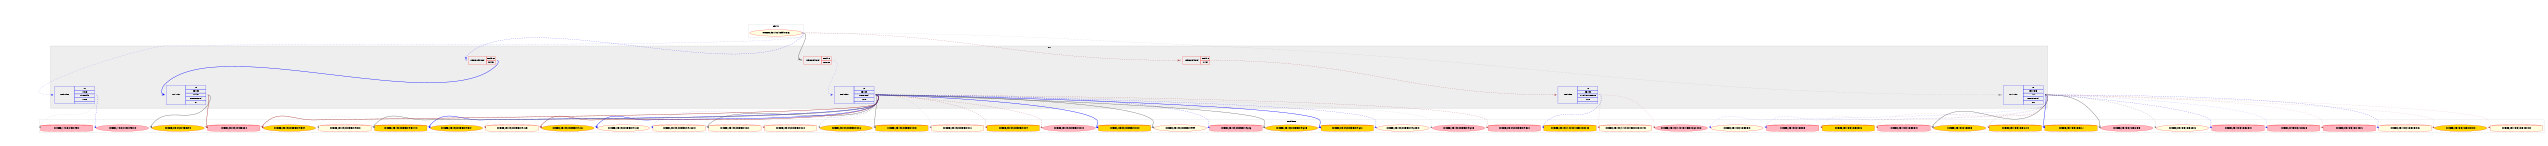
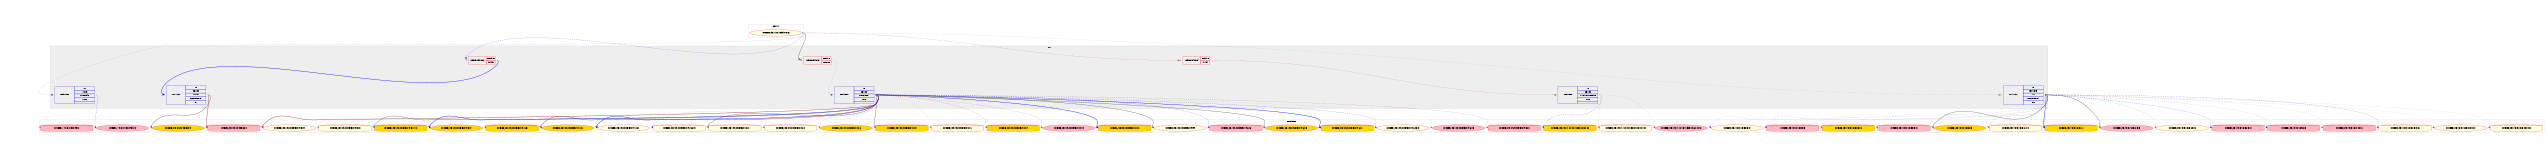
node "portage://dev-db/postgresql-9.5.19": fillcolor gold -> lightyellow
node "portage://dev-db/postgresql-9.4.25": fillcolor lightyellow -> gold
node "portage://dev-lang/lua-5.2.4-r1": fillcolor gold -> lightyellow
node "portage://sqlite-lang/lua-5.2.3": label "portage://sqlite-lang/lua-5.2.3" -> "portage://dev-lang/lua-5.2.3"
node "portage://dev-lang/lua-5.1.5-r101": fillcolor gold -> lightyellow
